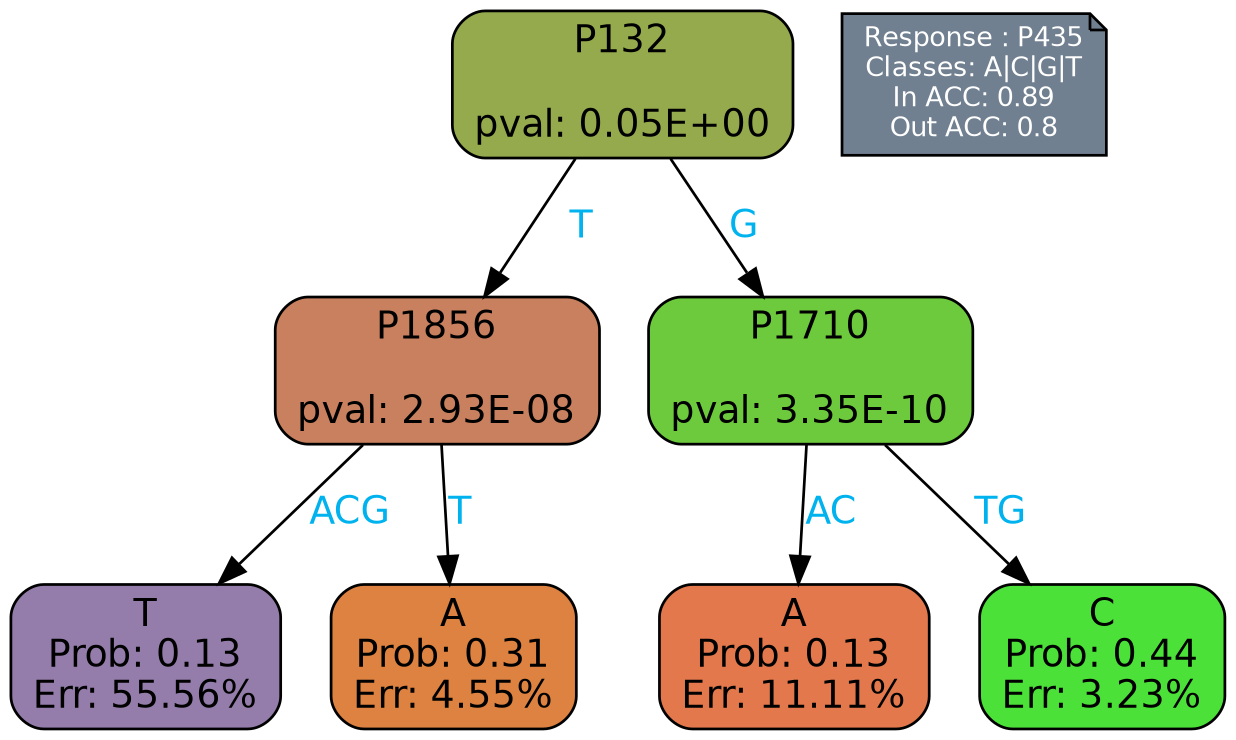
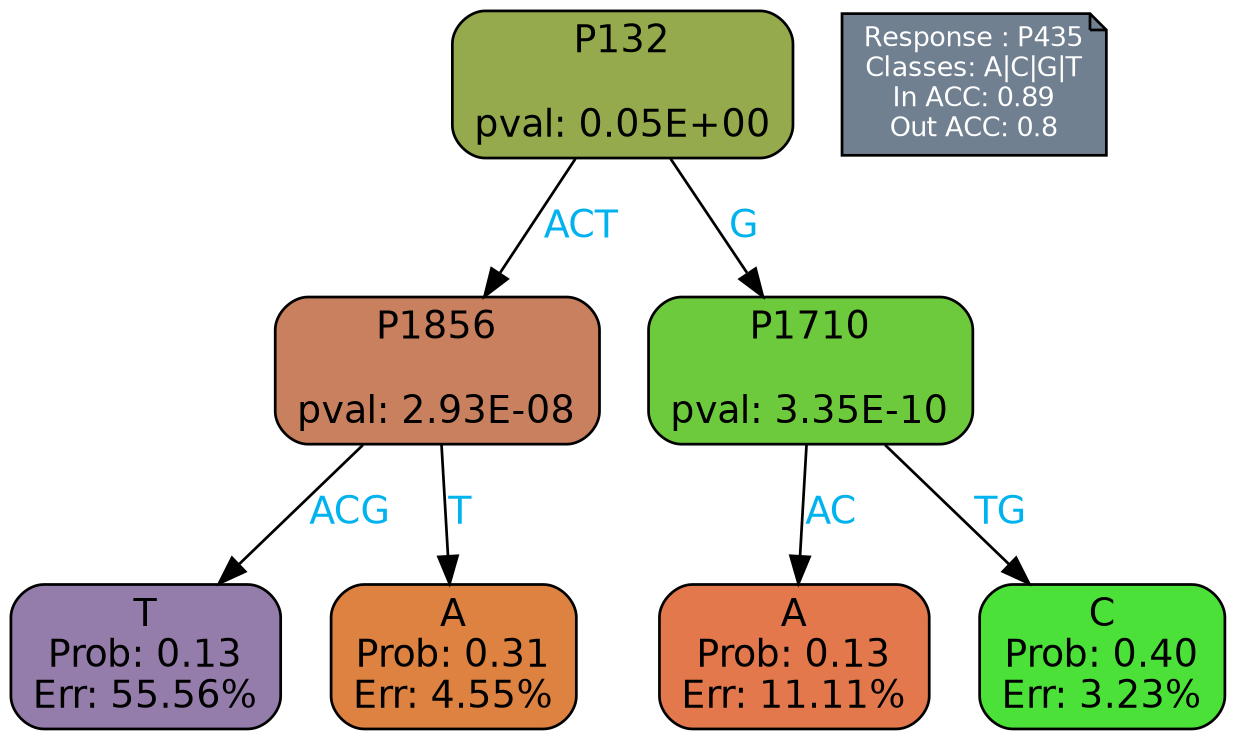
edge "P132 pval: 0.05E+00" -> "P1856 pval: 2.93E-08": label "T" -> "ACT"
node "C Prob: 0.44 Err: 3.23%": label "C Prob: 0.44 Err: 3.23%" -> "C Prob: 0.40 Err: 3.23%"
